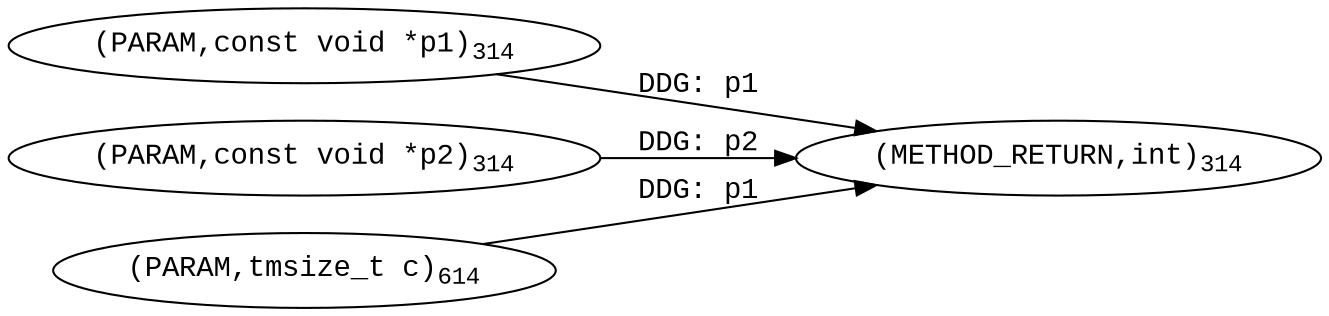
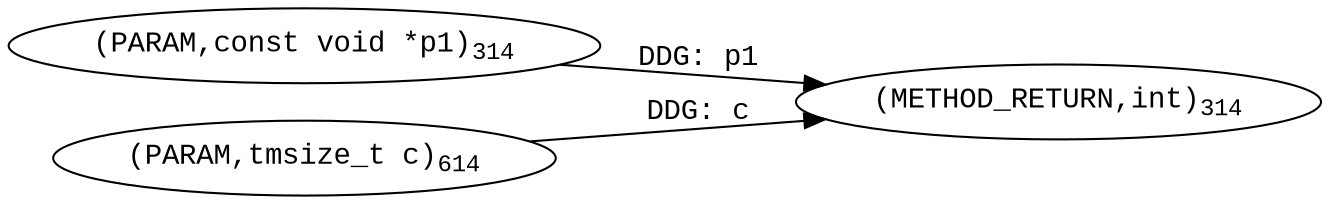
node "(PARAM,const void *p2)": removed
edge "(PARAM,tmsize_t c)" -> "(METHOD_RETURN,int)": label "DDG: p1" -> "DDG: c"
